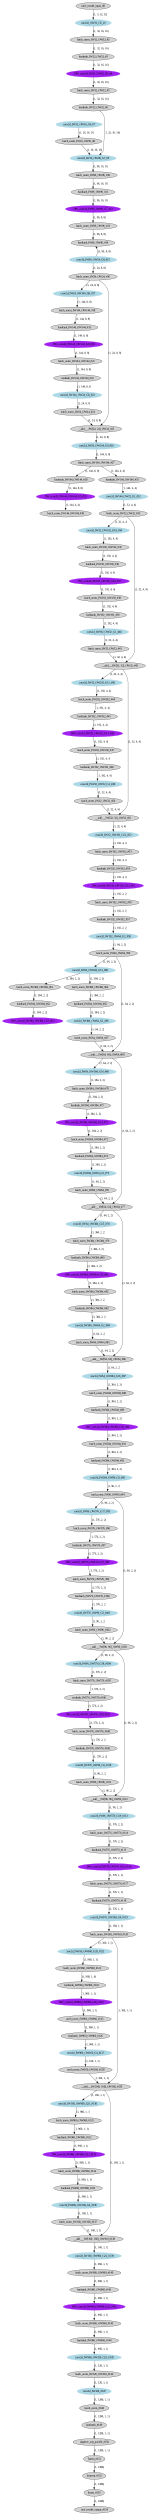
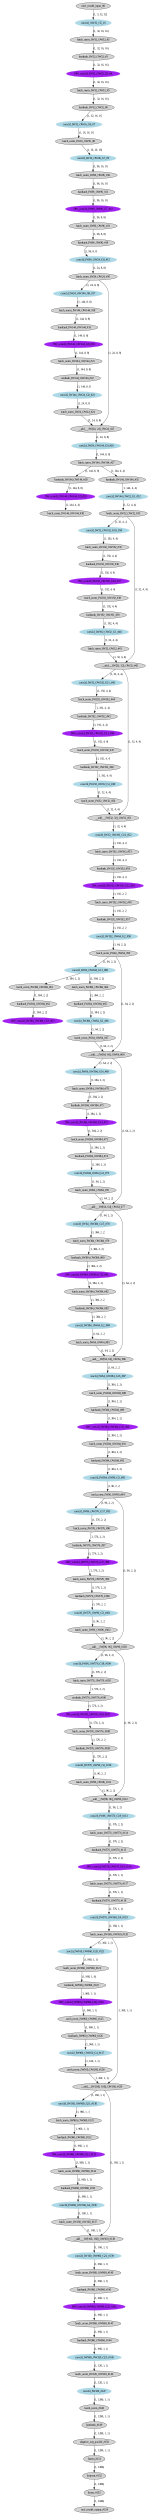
edge "hardtanh_IW32_OW32_#6" -> "conv2d_IW16_OW96_G7_#9": now "hardtanh_IW32_OW32_#6" -> "conv2d_IW32_OW16_G6_#7"
edge "conv2d_IW96_OW24_G0_#15" -> "hardtanh_IW96_OW96_#14": reversed
